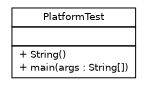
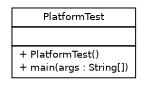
node "PlatformTest": text "+ String()" -> "+ PlatformTest()"
